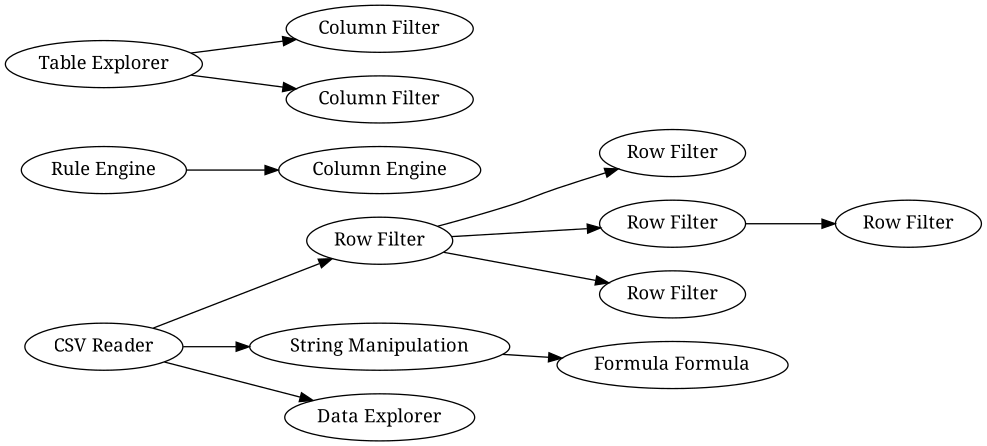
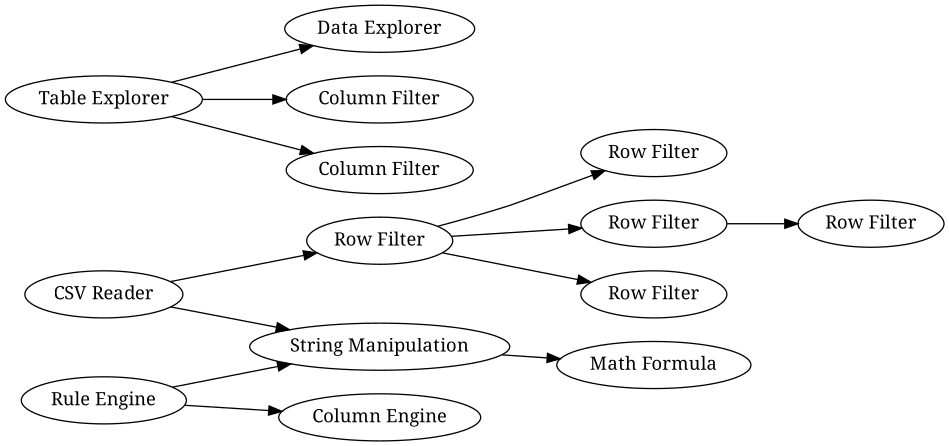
node "Formula Formula": label "Formula Formula" -> "Math Formula"
edge "Rule Engine" -> "String Manipulation": added
edge "CSV Reader" -> "Data Explorer": now "Table Explorer" -> "Data Explorer"
